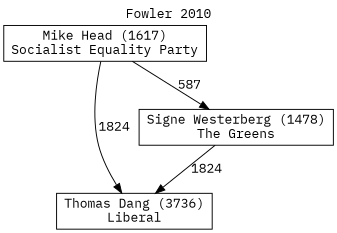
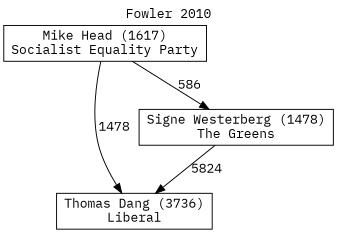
edge "Mike Head (1617) Socialist Equality Party" -> "Signe Westerberg (1478) The Greens": label "587" -> "586"
edge "Mike Head (1617) Socialist Equality Party" -> "Thomas Dang (3736) Liberal": label "1824" -> "1478"
edge "Signe Westerberg (1478) The Greens" -> "Thomas Dang (3736) Liberal": label "1824" -> "5824"
